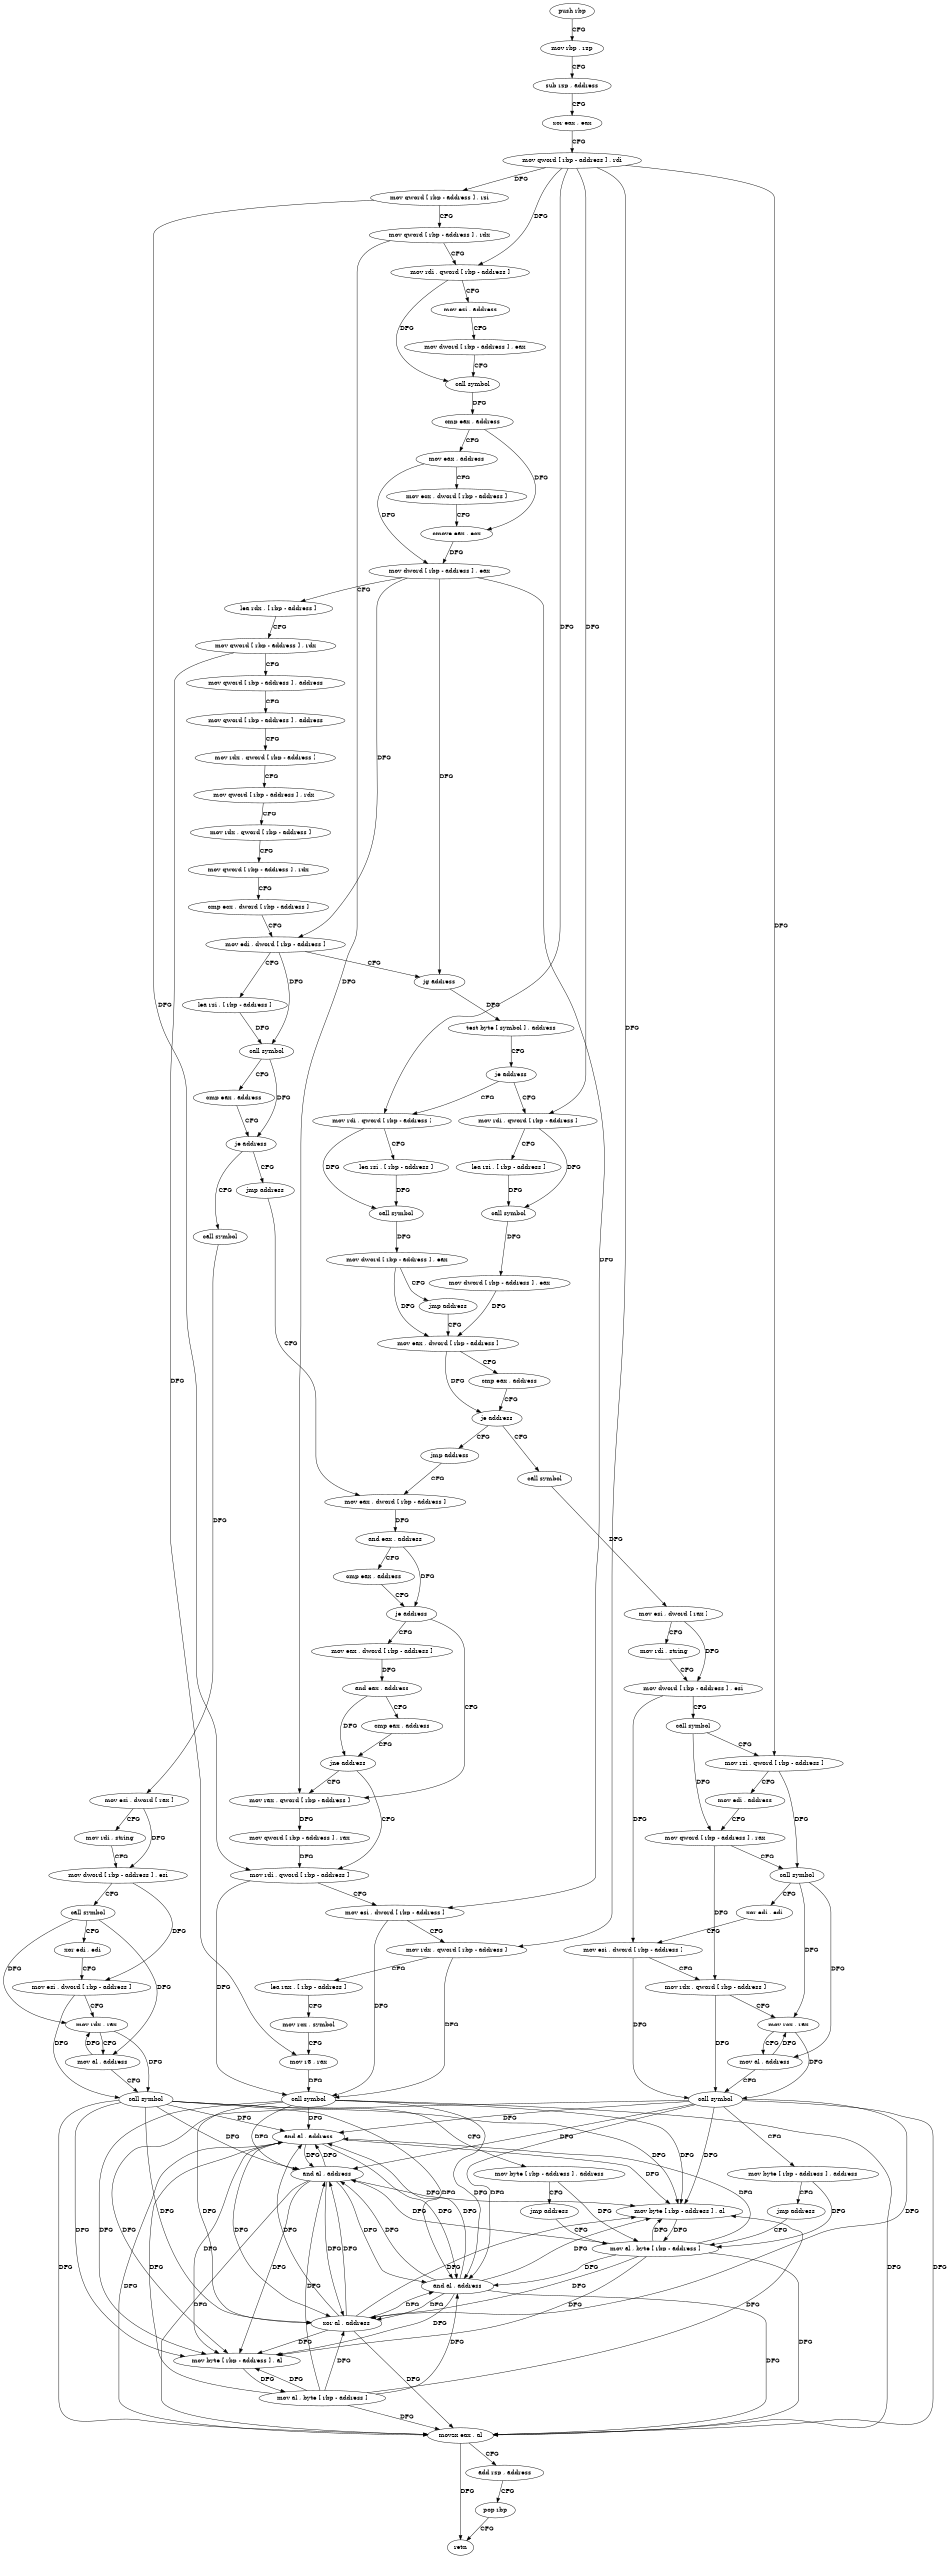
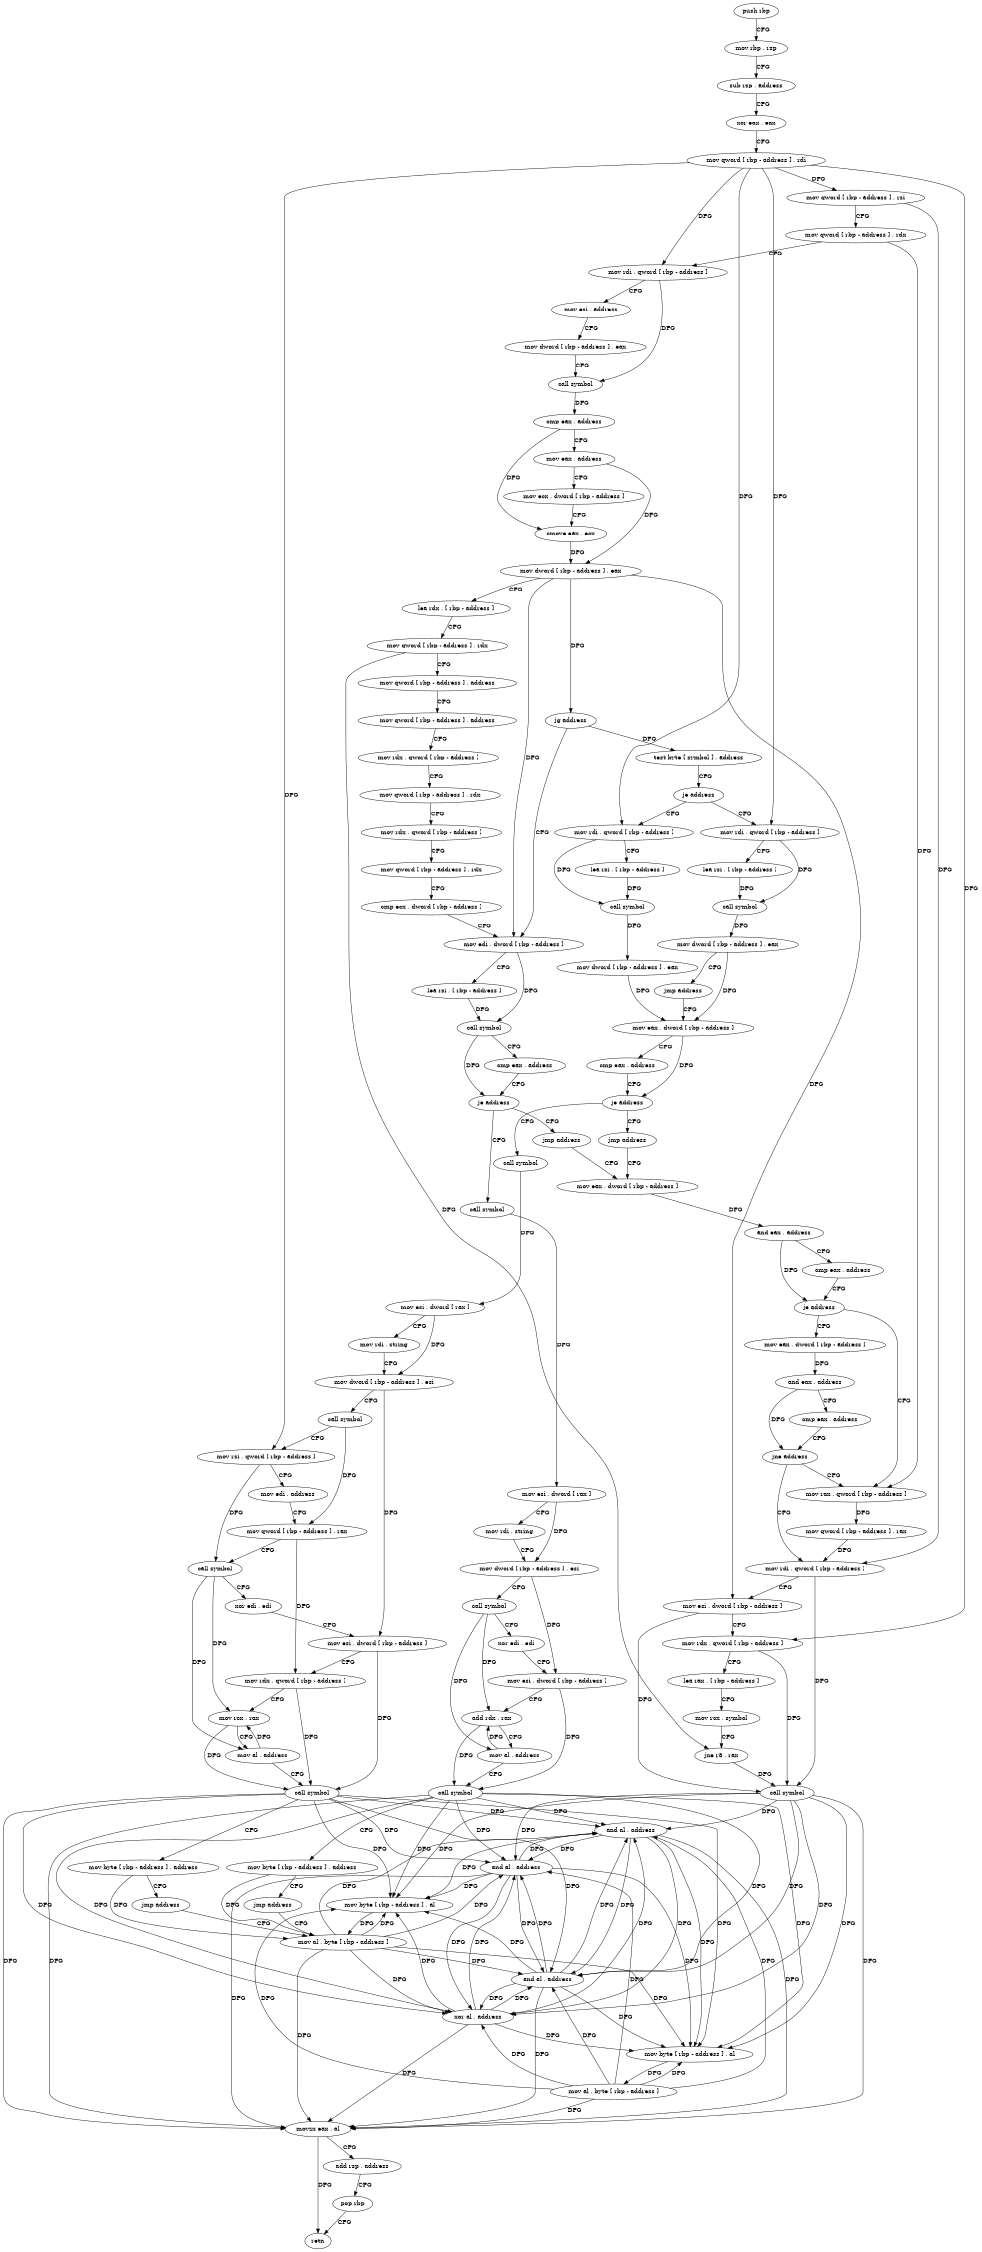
edge "mov edi , dword [ rbp - address ]" -> "jg address": reversed
node "mov rdx , rax": label "mov rdx , rax" -> "add rdx , rax"
node "mov r8 , rax": label "mov r8 , rax" -> "jne r8 , rax"
